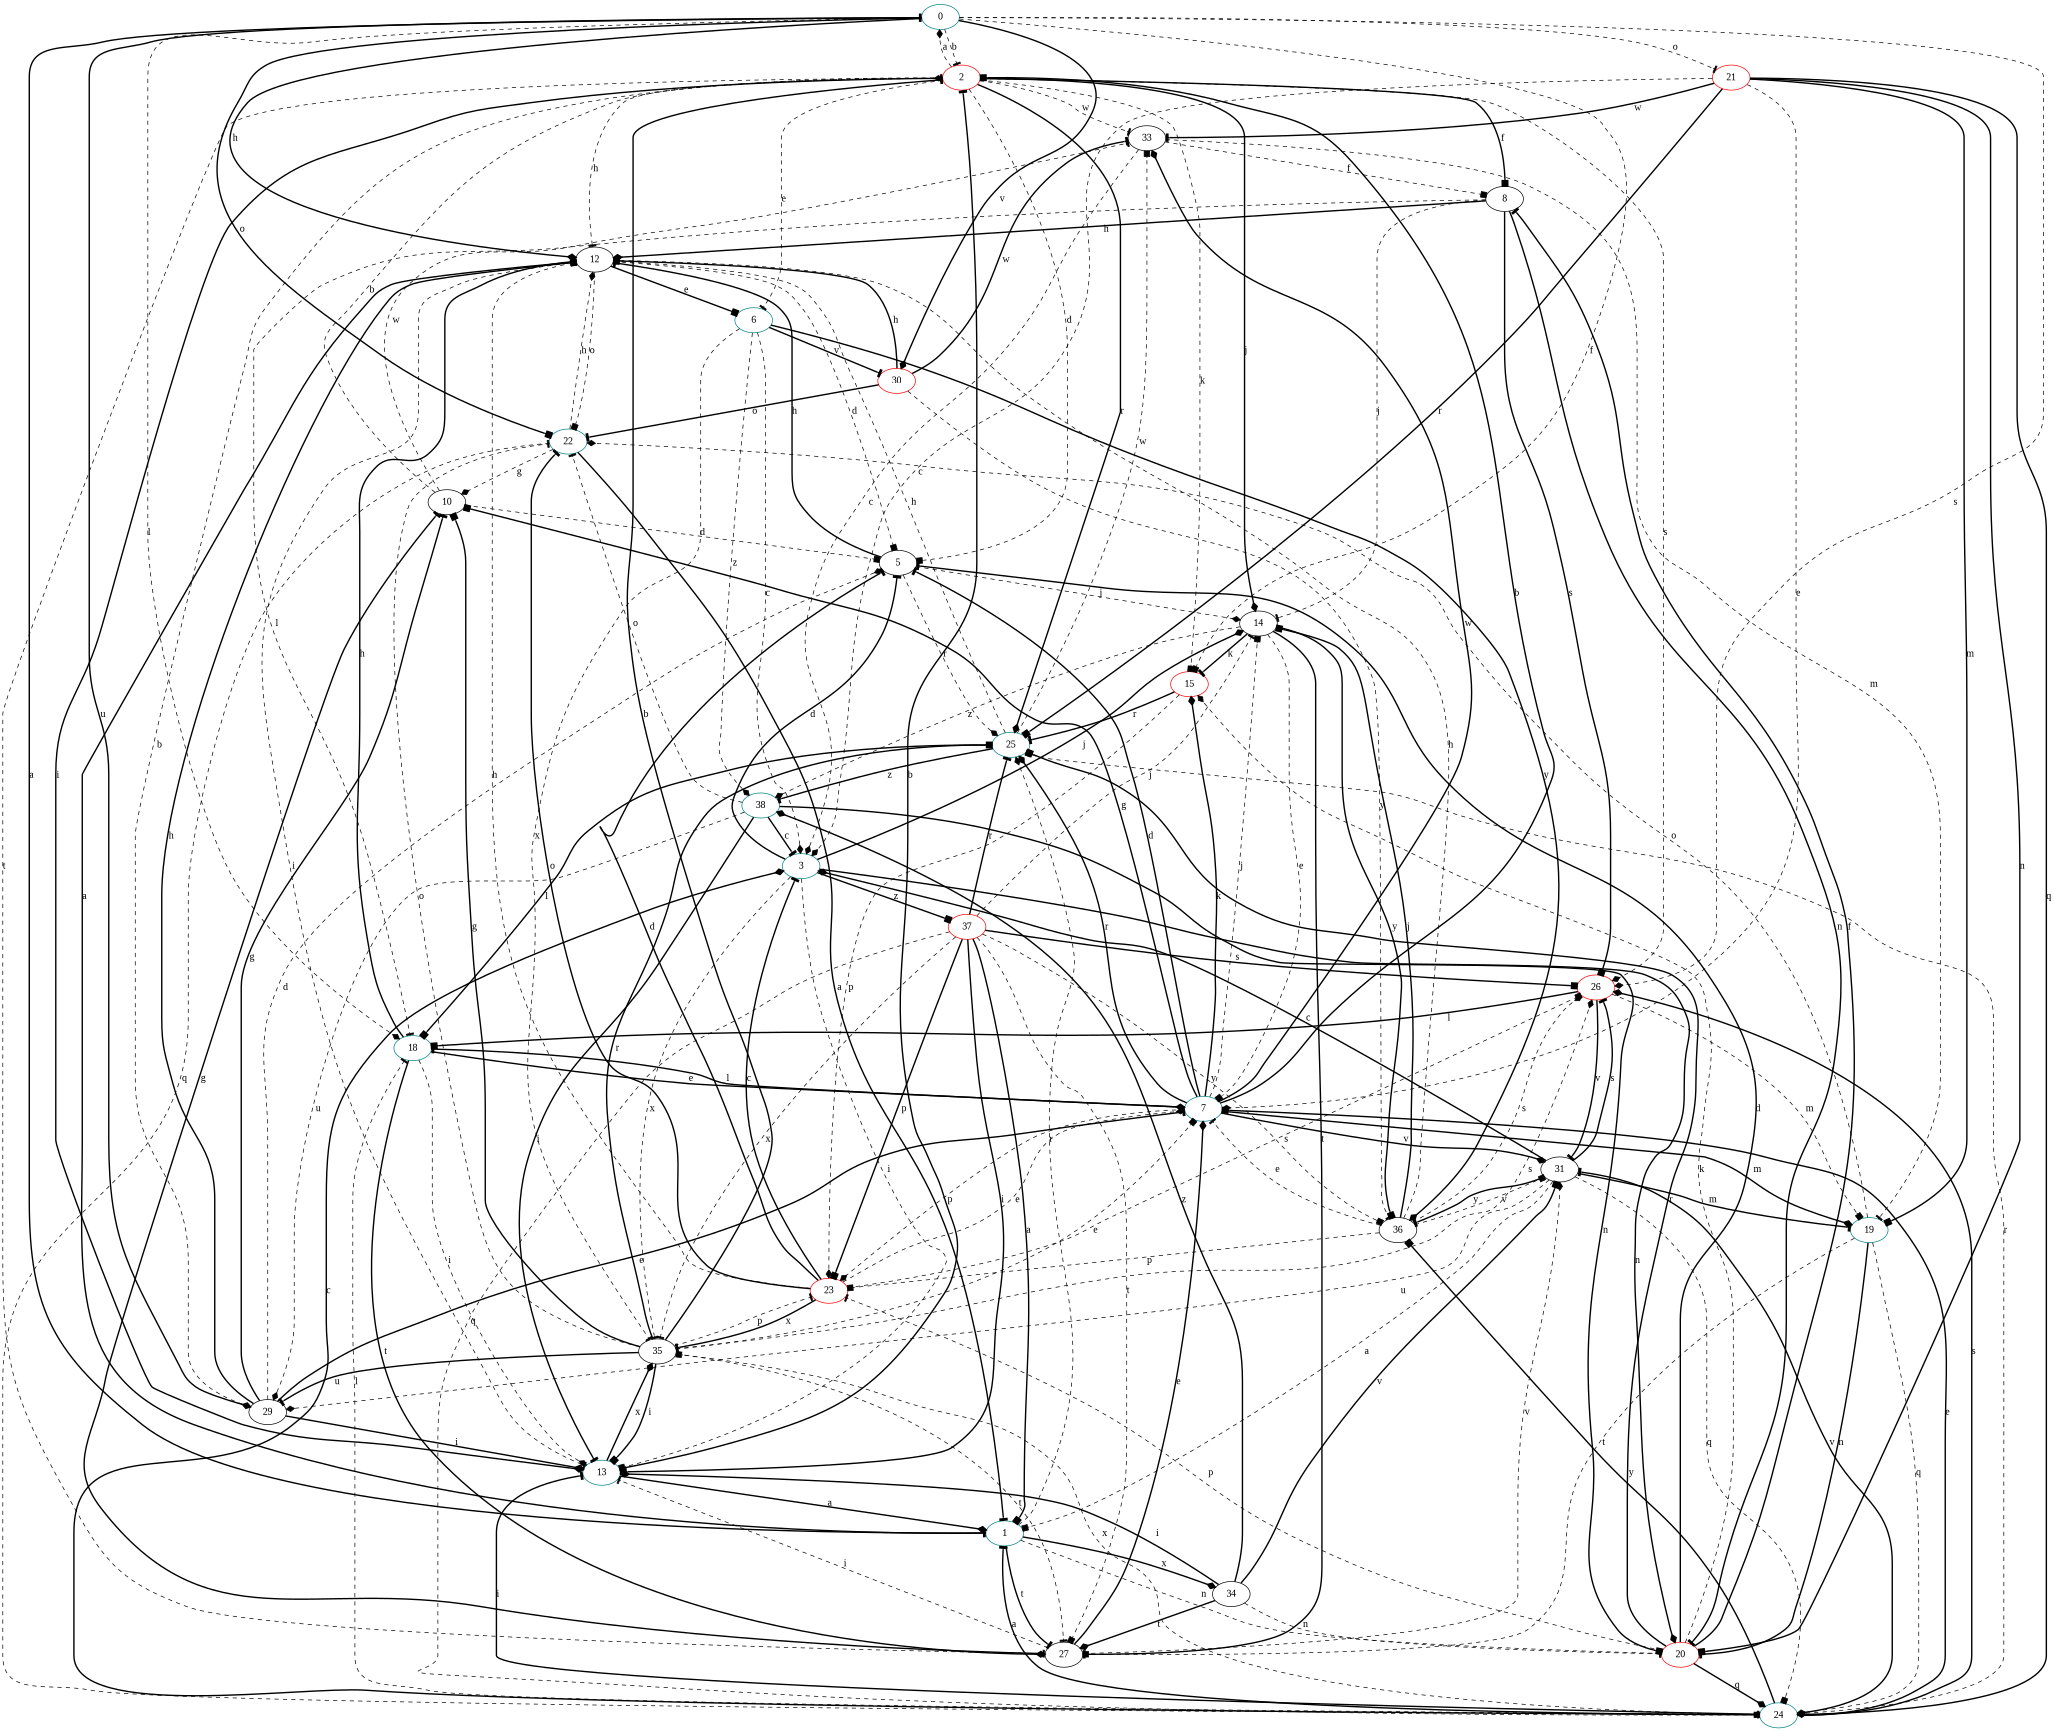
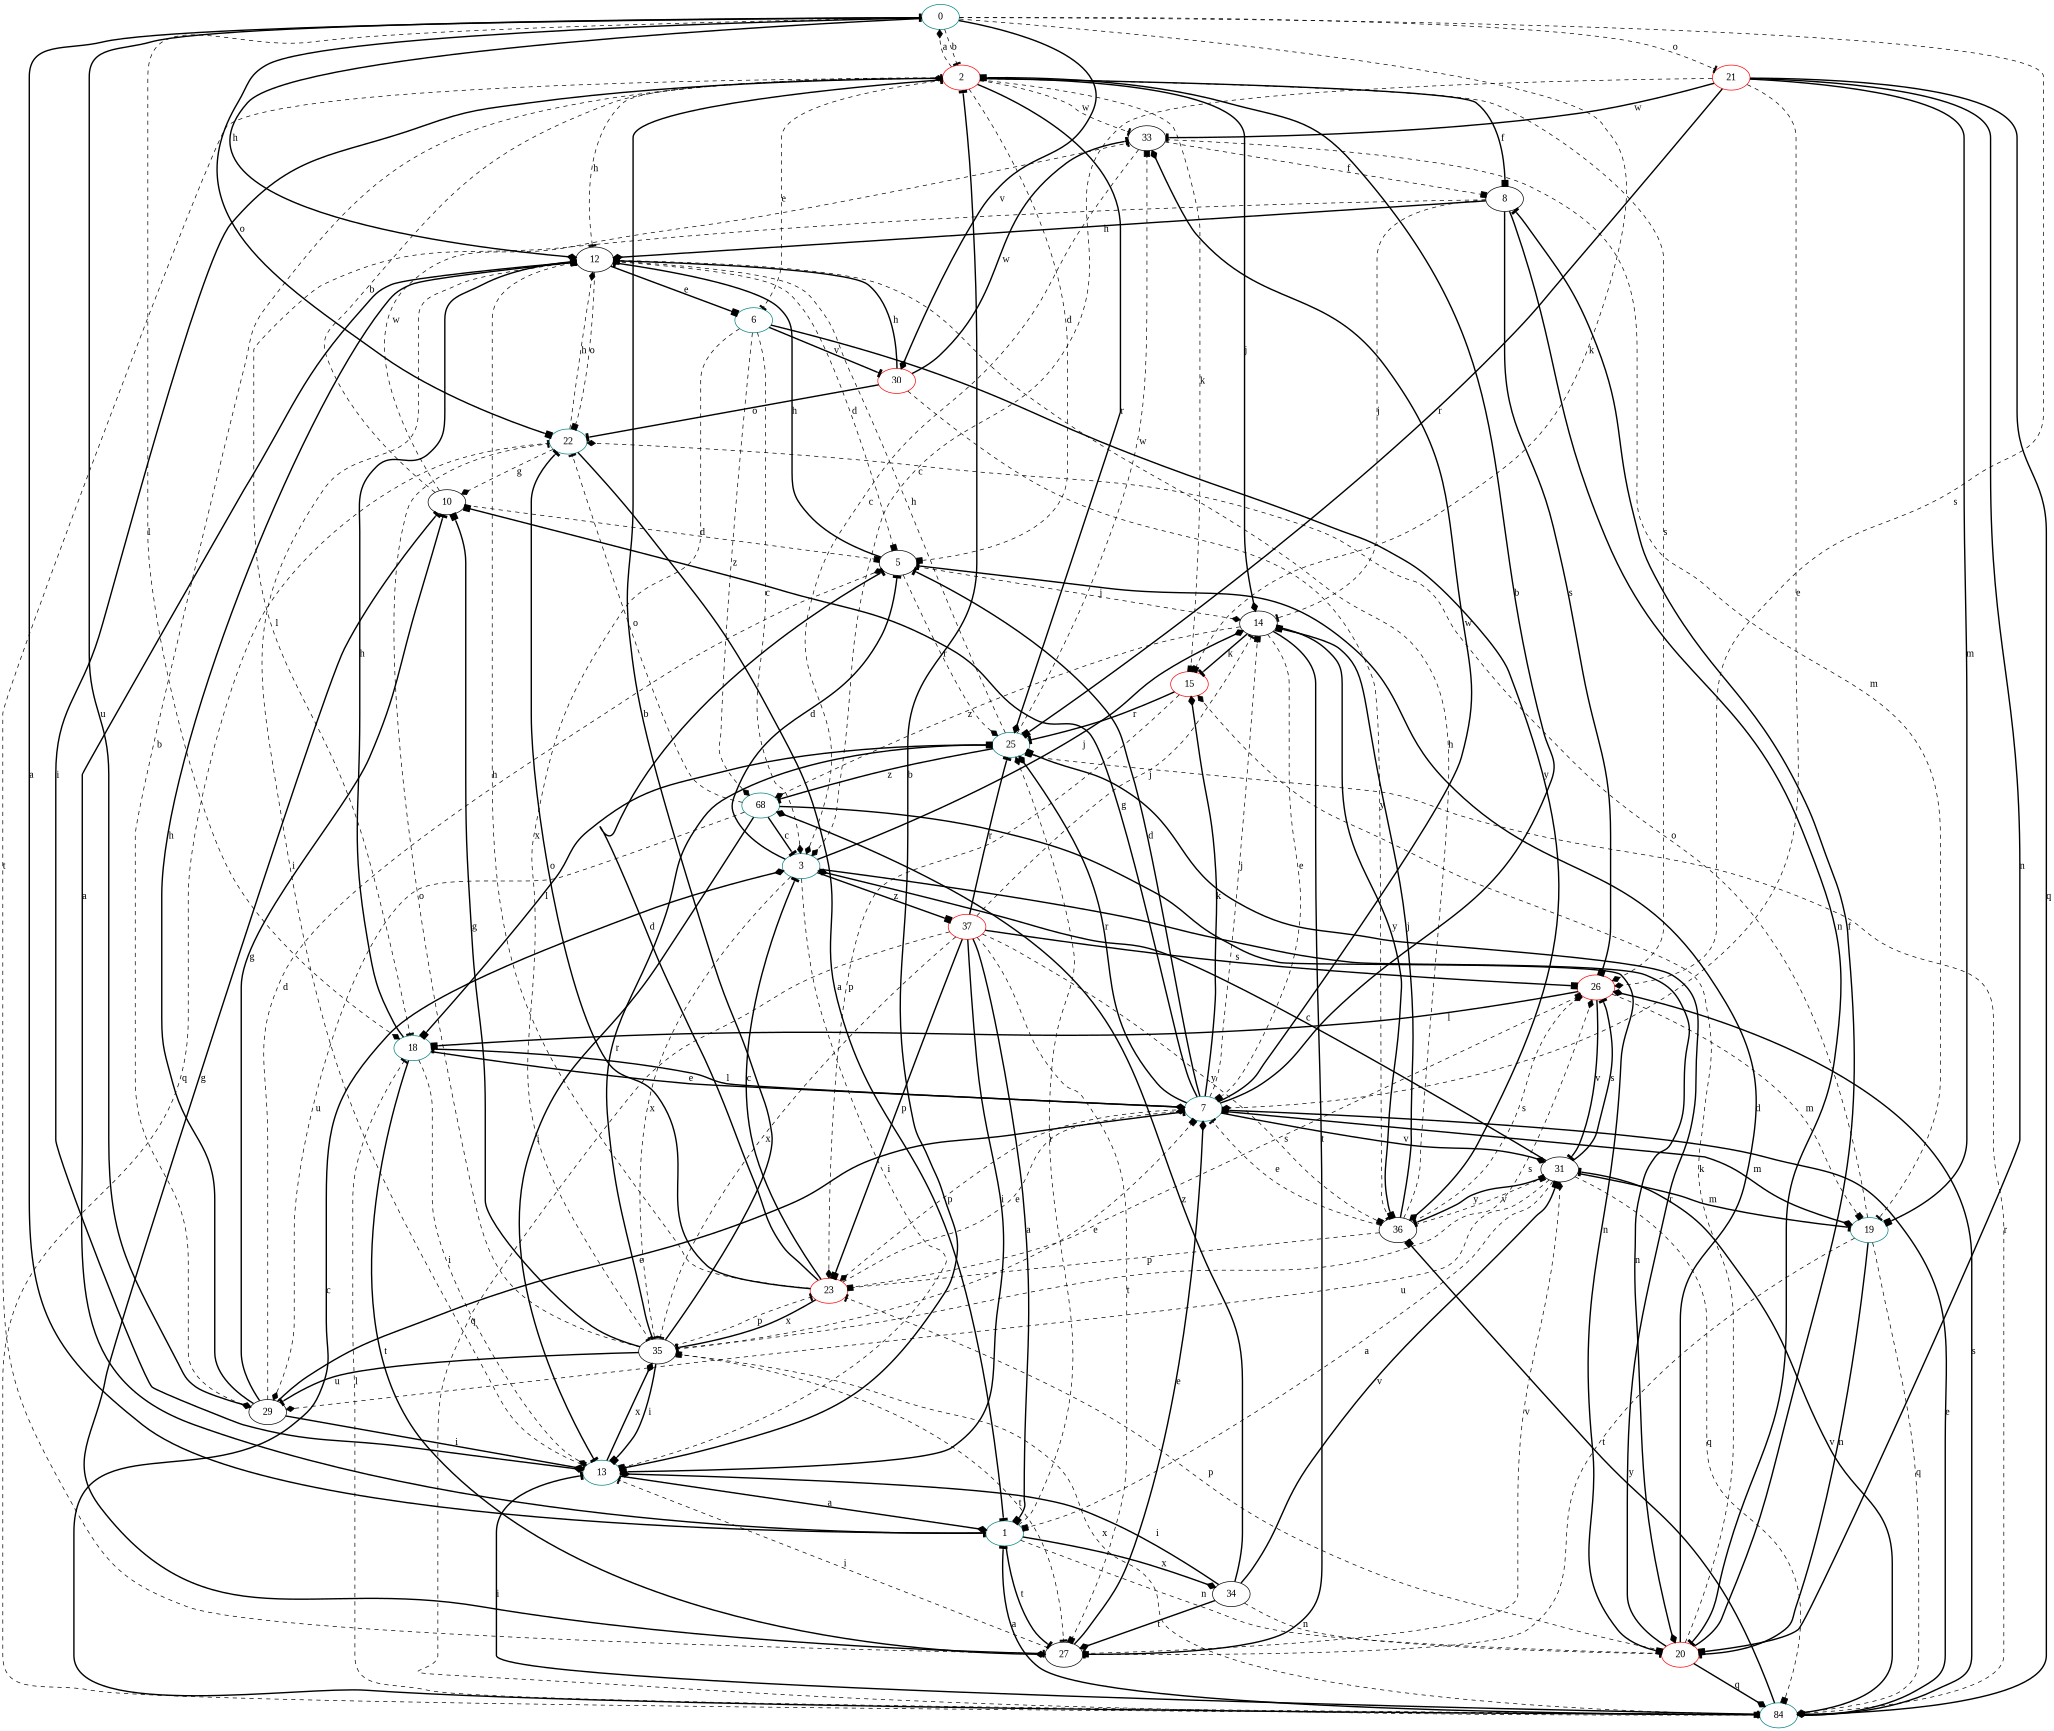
edge "0" -> "15": label "f" -> "k"
node "38": label "38" -> "68"
node "24": label "24" -> "84"
